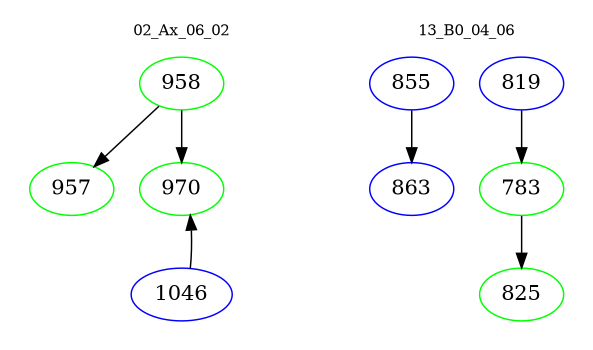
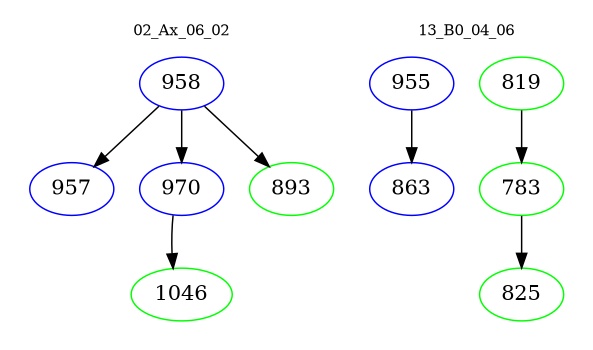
node "958": color green -> blue
node "855": label "855" -> "955"
node "819": color blue -> green
node "957": color green -> blue
node "970": color green -> blue
node "893": added
edge "1046" -> "970": reversed
node "1046": color blue -> green
